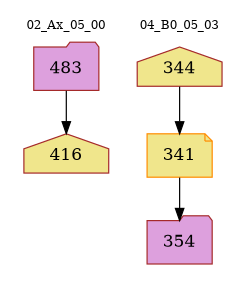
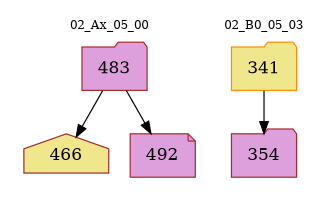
cluster "04_B0_05_03": label "04_B0_05_03" -> "02_B0_05_03"
node "344": removed
node "416": label "416" -> "466"
node "492": added
node "341": shape note -> folder
